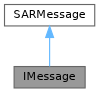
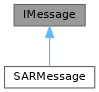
edge "IMessage" -> "SARMessage": reversed
